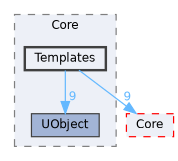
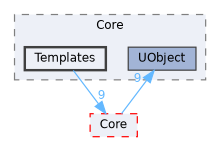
edge "Templates" -> "UObject": now "Core" -> "UObject"
